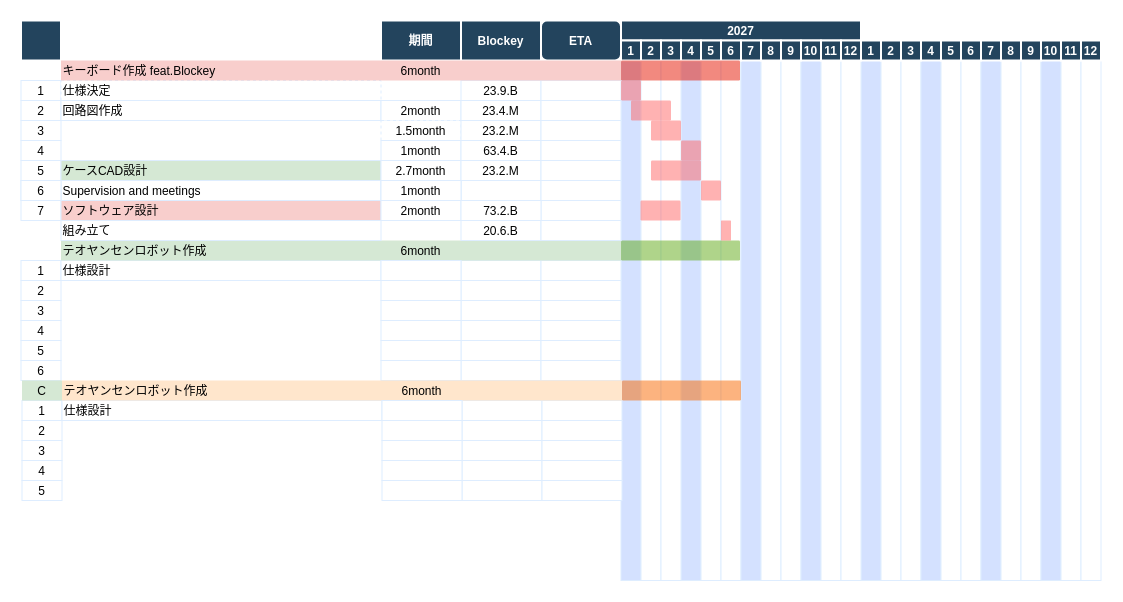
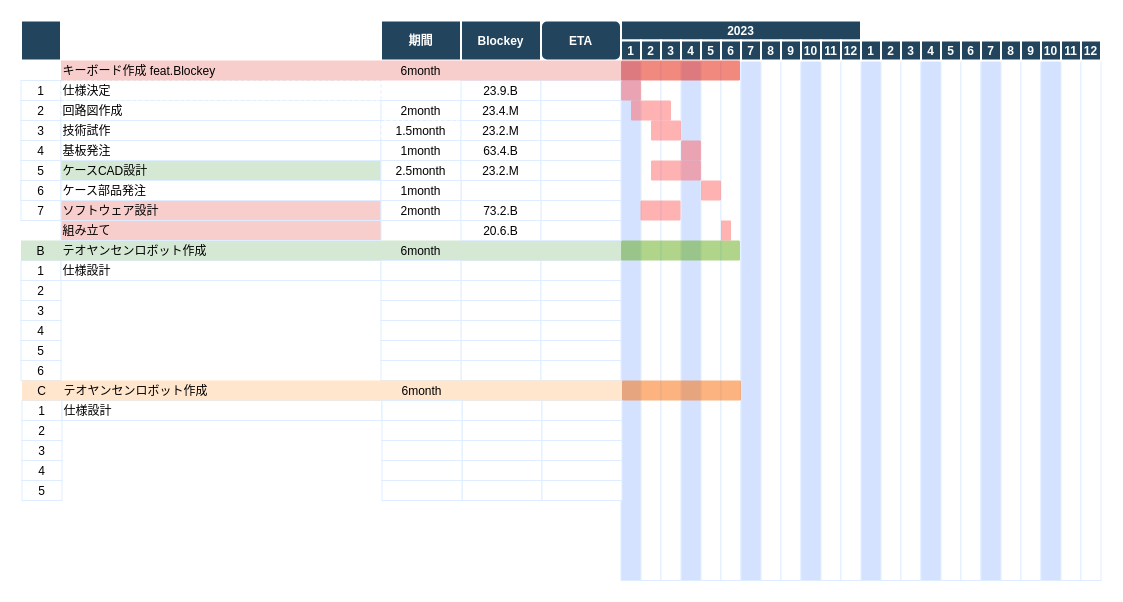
node "2027": label "2027" -> "2023"
node "回路図作成": style solid -> dashed
node "技術試作": added
node "基板発注": added
node "2.7month": label "2.7month" -> "2.5month"
node "ケース部品発注": added
node "組み立て": fillcolor #ffffff -> #f8cecc
node "B": added
node "C": fillcolor #d5e8d4 -> #ffe6cc
